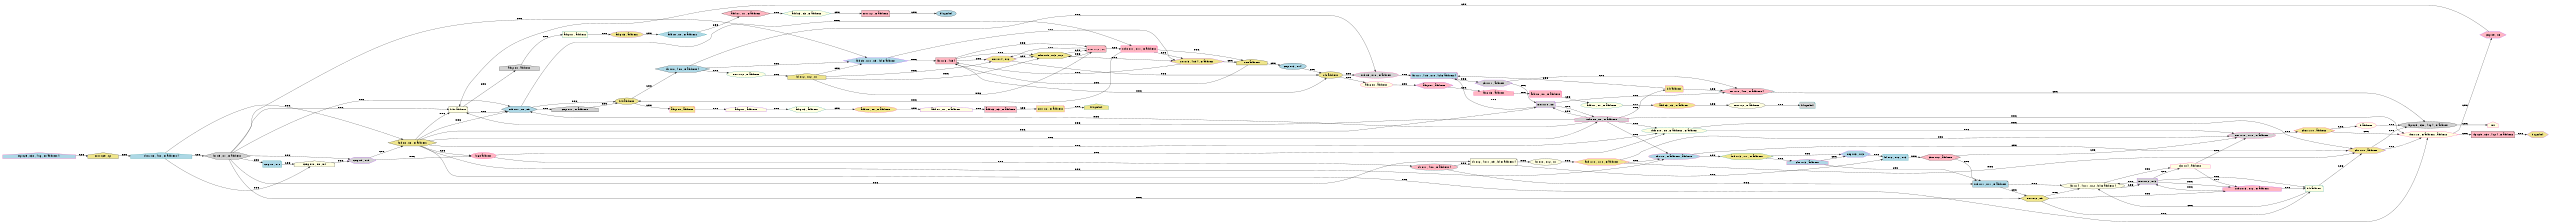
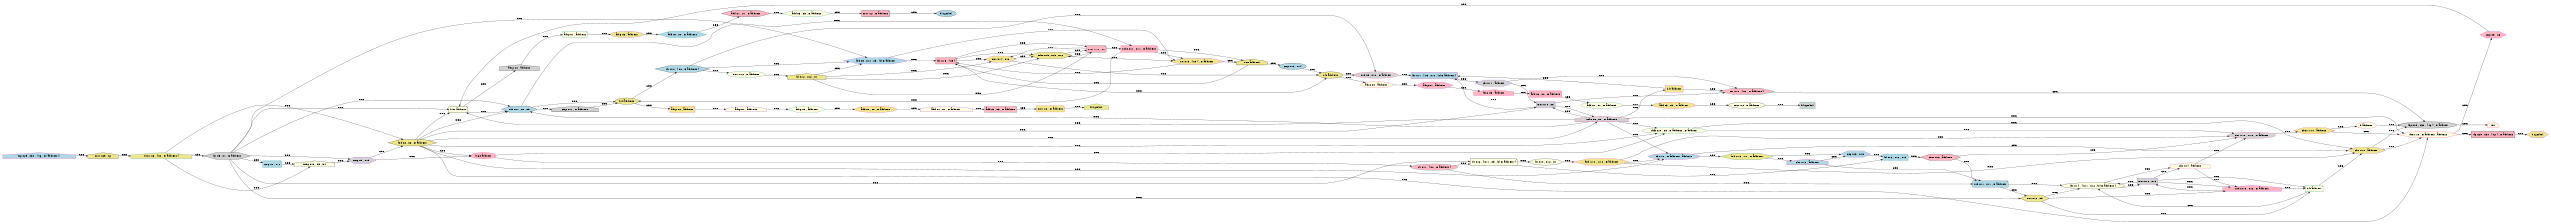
node "ldrsw x8 , [ x0 , # address ]": fillcolor lightblue -> khaki
